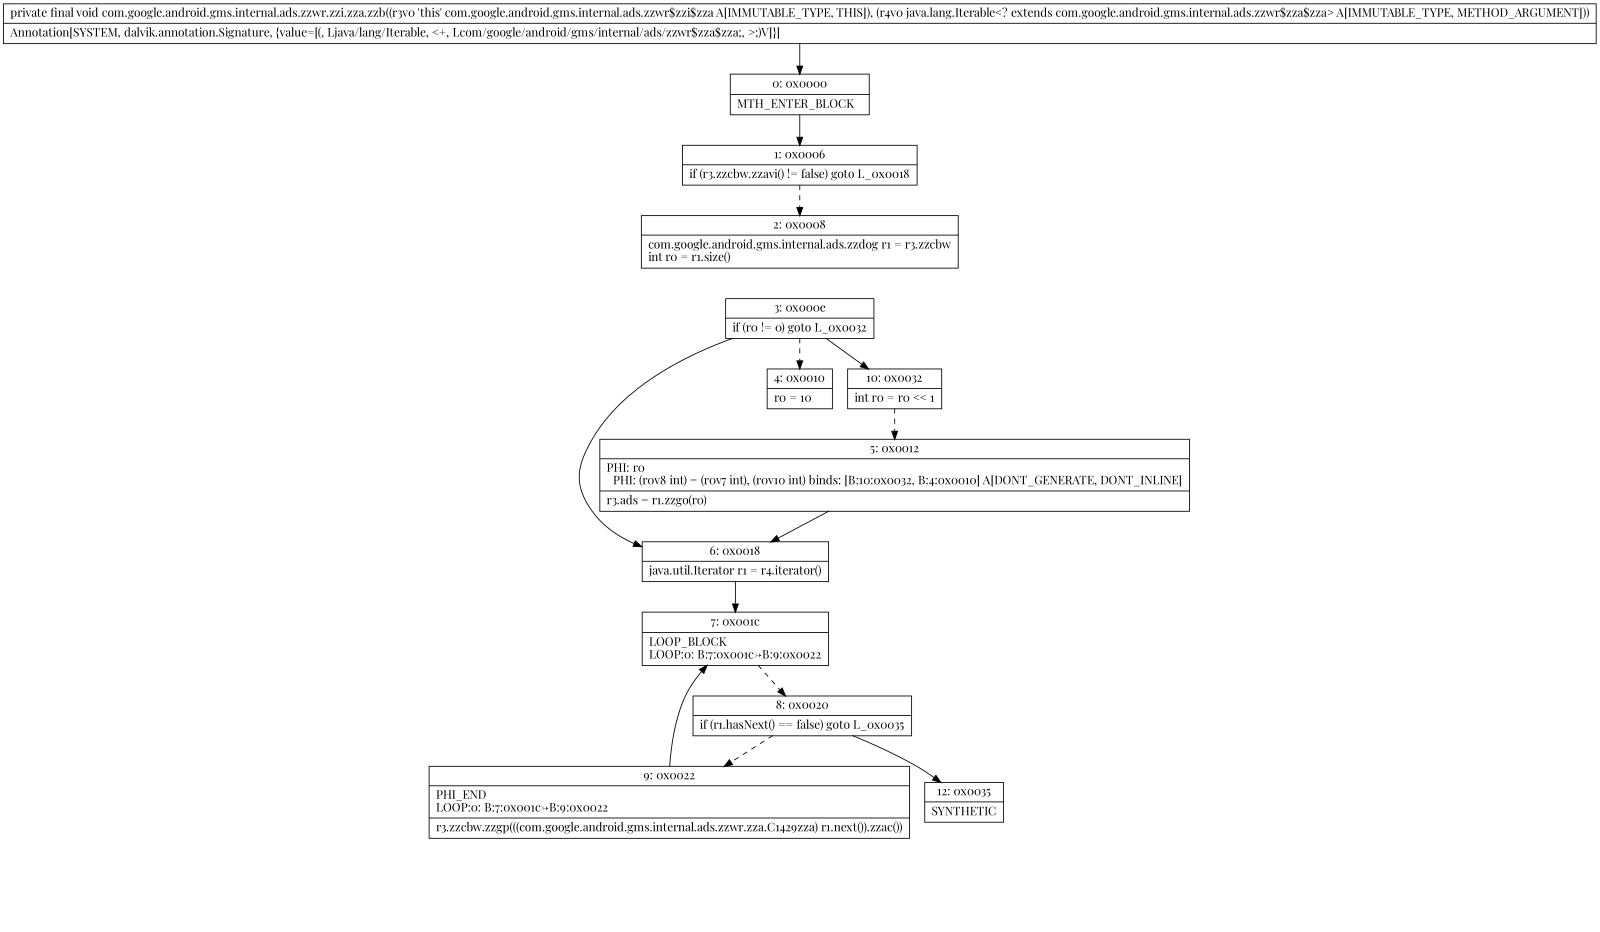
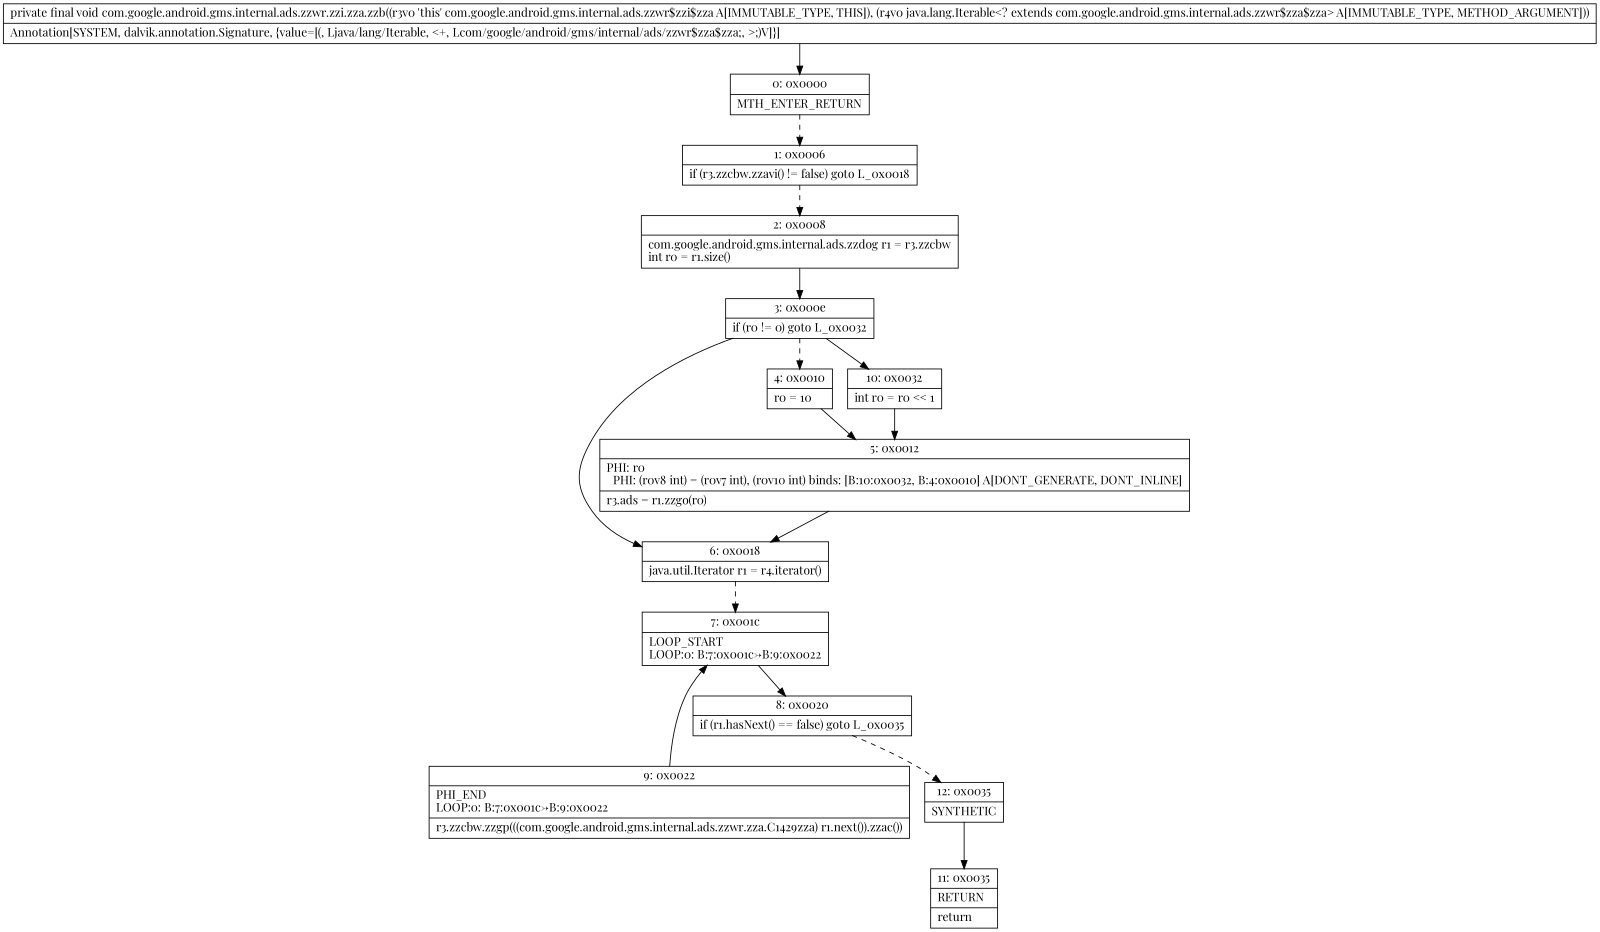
node "0: 0x0000": text "MTH_ENTER_BLOCK" -> "MTH_ENTER_RETURN"
edge "0: 0x0000" -> "1: 0x0006": style solid -> dashed
edge "2: 0x0008" -> "3: 0x000e": added
edge "10: 0x0032" -> "5: 0x0012": style dashed -> solid
edge "4: 0x0010" -> "5: 0x0012": added
edge "6: 0x0018" -> "7: 0x001c": style solid -> dashed
node "7: 0x001c": text "LOOP_BLOCK" -> "LOOP_START"
edge "7: 0x001c" -> "8: 0x0020": style dashed -> solid
edge "8: 0x0020" -> "9: 0x0022": removed
edge "8: 0x0020" -> "12: 0x0035": style solid -> dashed
node "11: 0x0035": added
